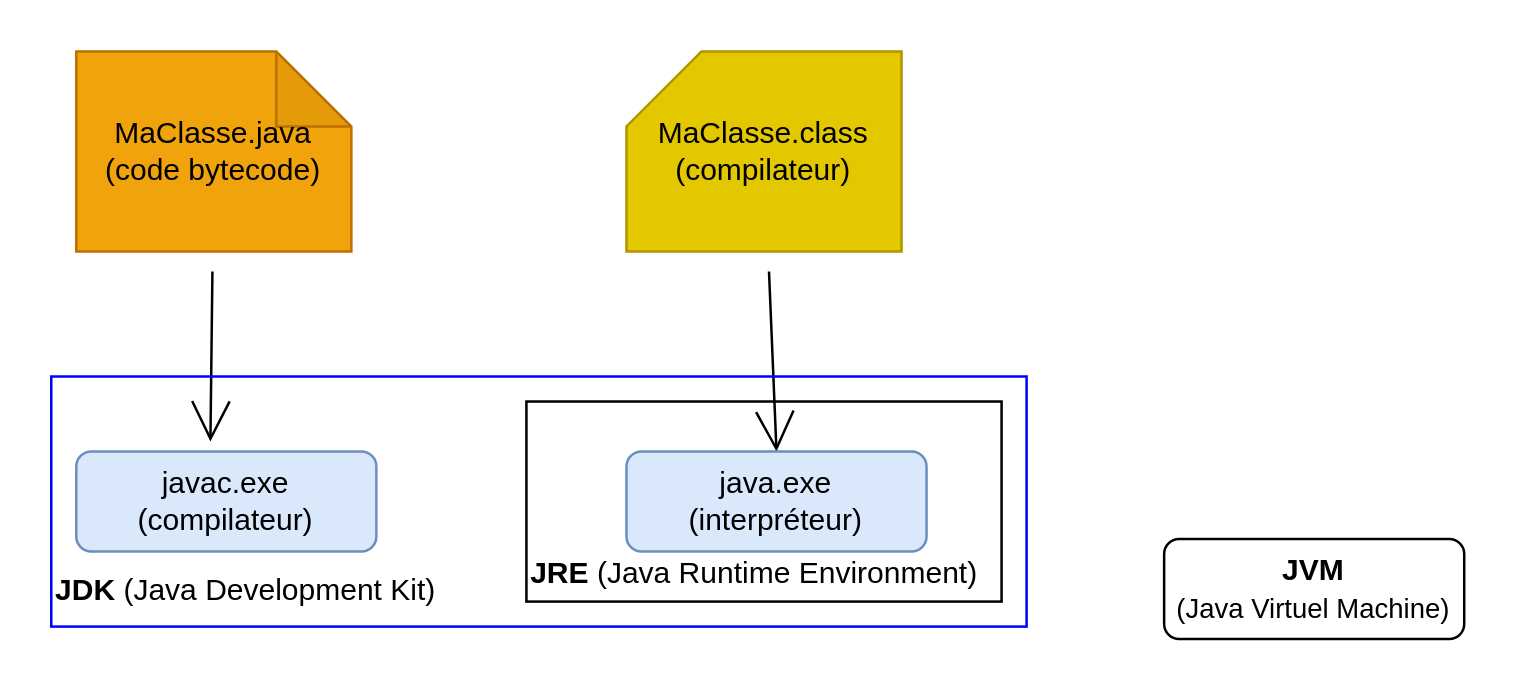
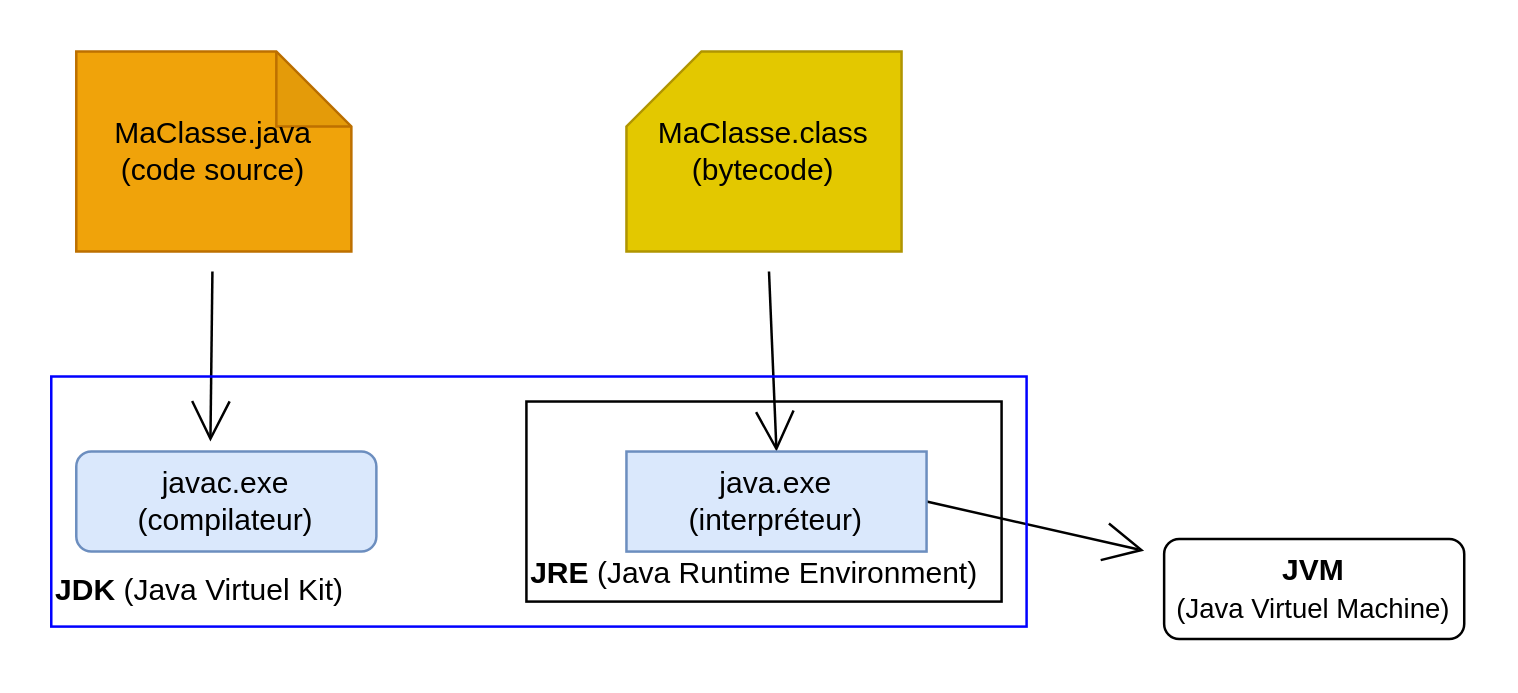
node "MaClasse.java (code bytecode)": label "MaClasse.java (code bytecode)" -> "MaClasse.java (code source)"
node "MaClasse.class (compilateur)": label "MaClasse.class (compilateur)" -> "MaClasse.class (bytecode)"
node "JDK (Java Development Kit)": label "JDK (Java Development Kit)" -> "JDK (Java Virtuel Kit)"
node "java.exe (interpréteur)": shape rounded rectangle -> rectangle
edge "java.exe (interpréteur)" -> "JVM (Java Virtuel Machine)": added
